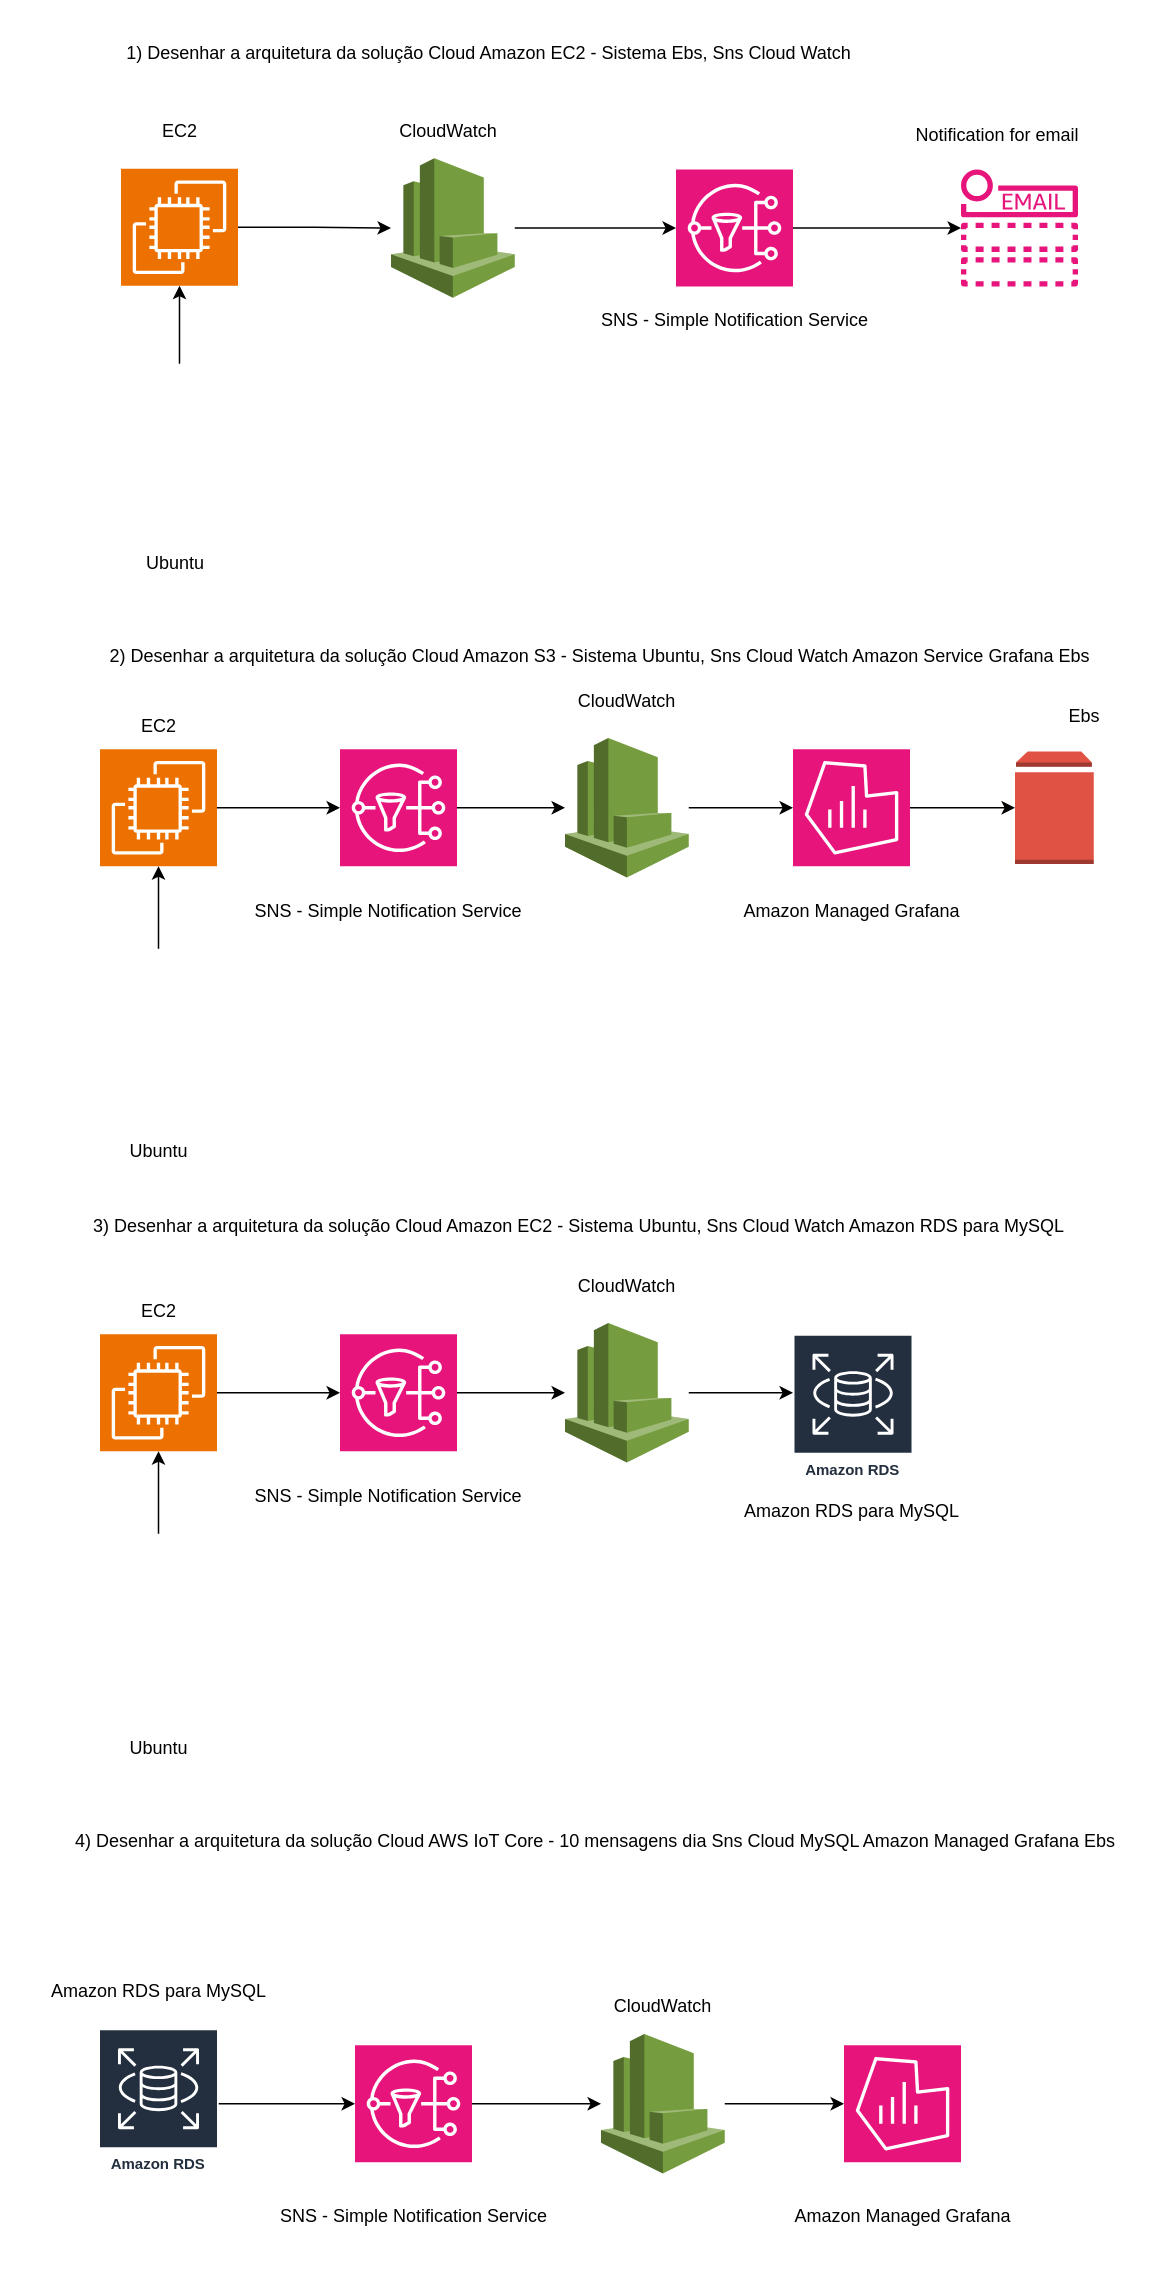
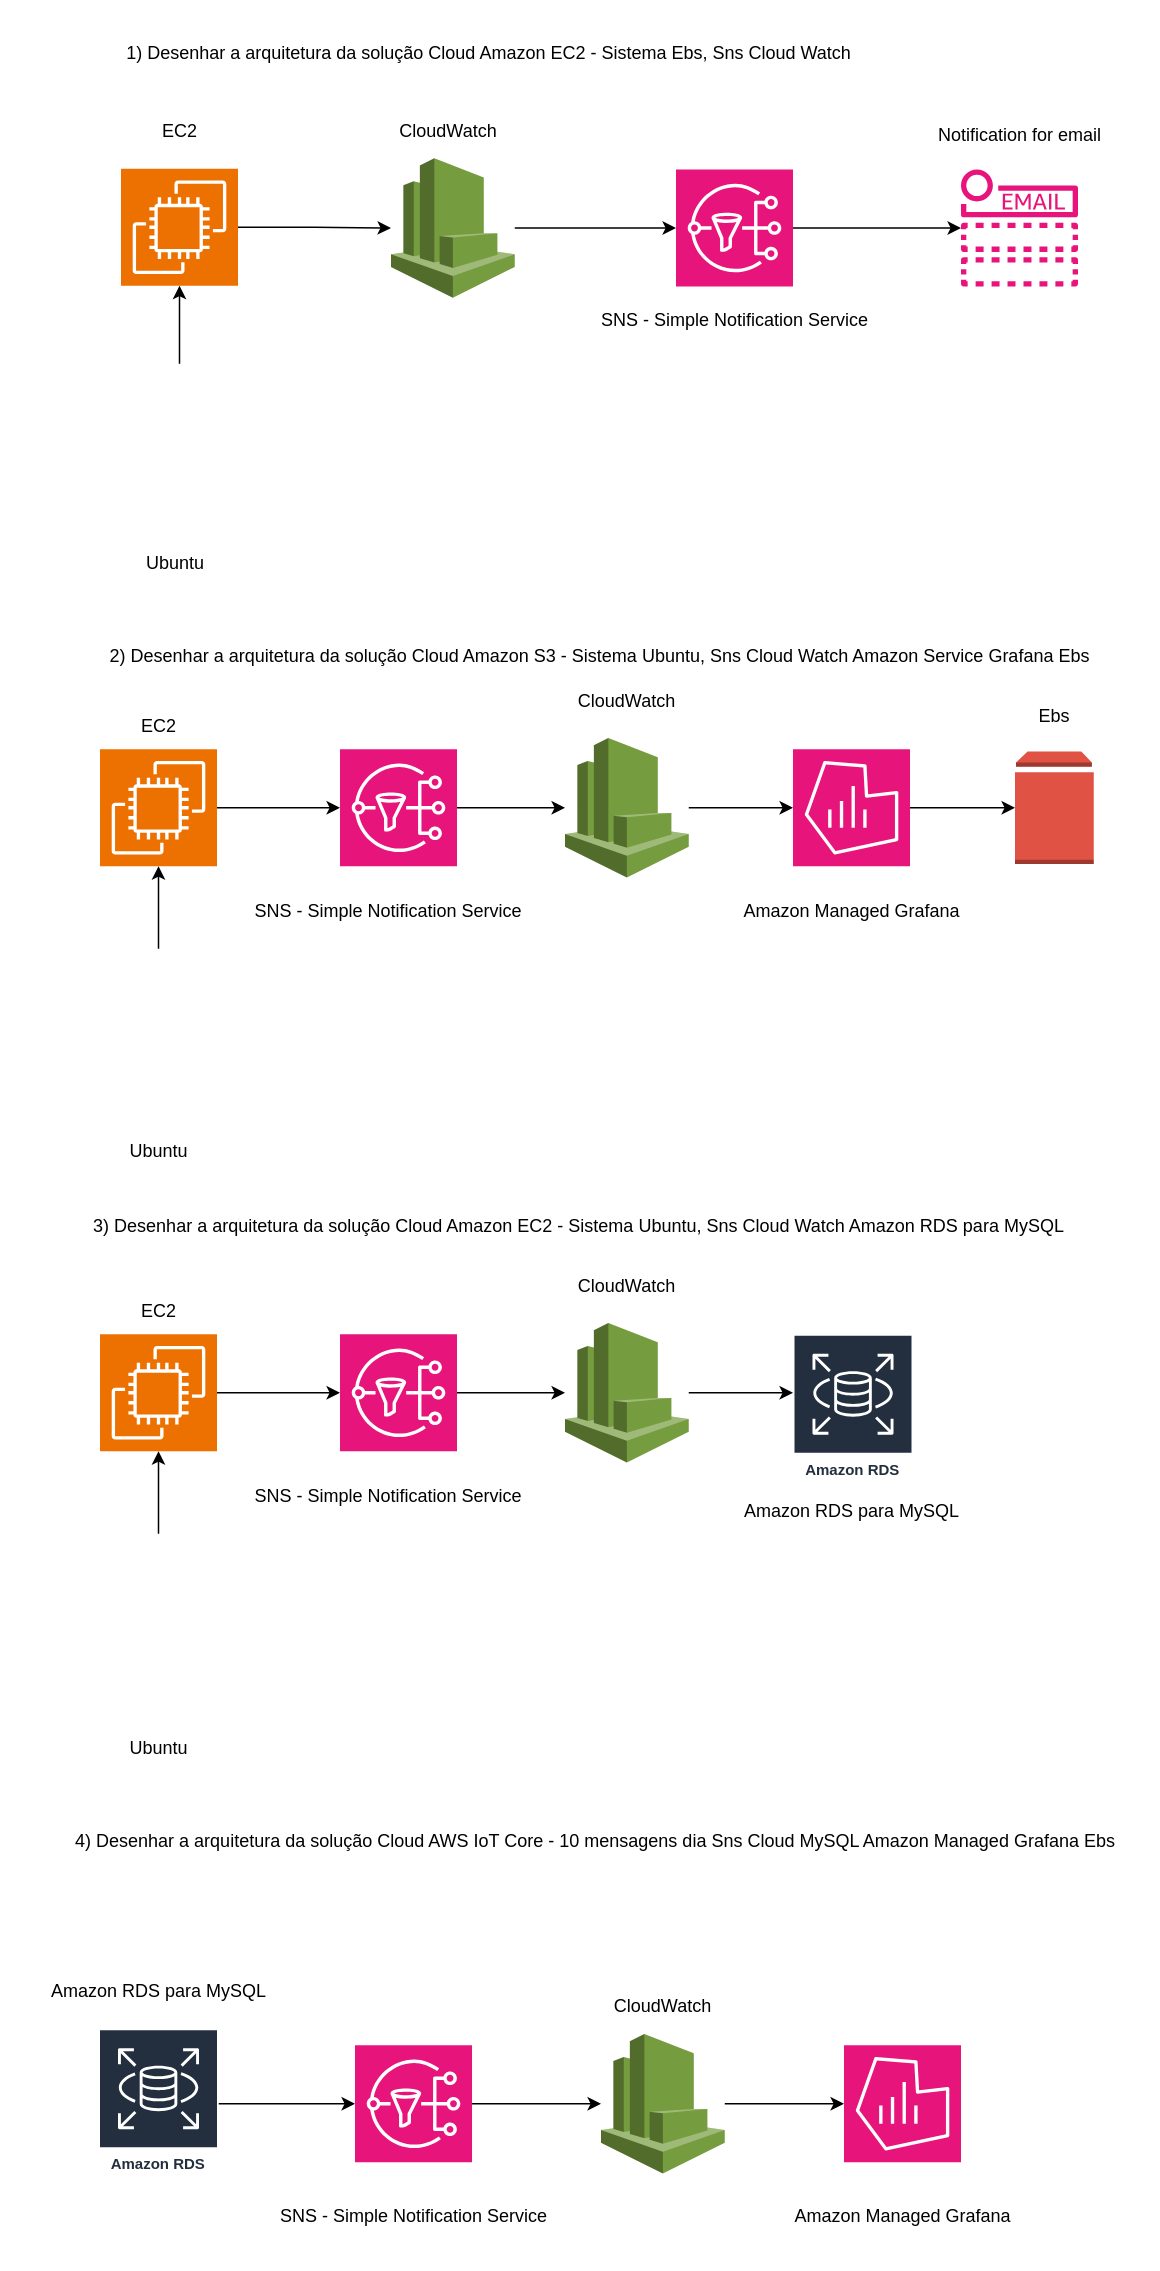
node "Notification for email": moved (997, 136) -> (1019, 136)
node "Ebs": moved (1084, 716) -> (1054, 716)
